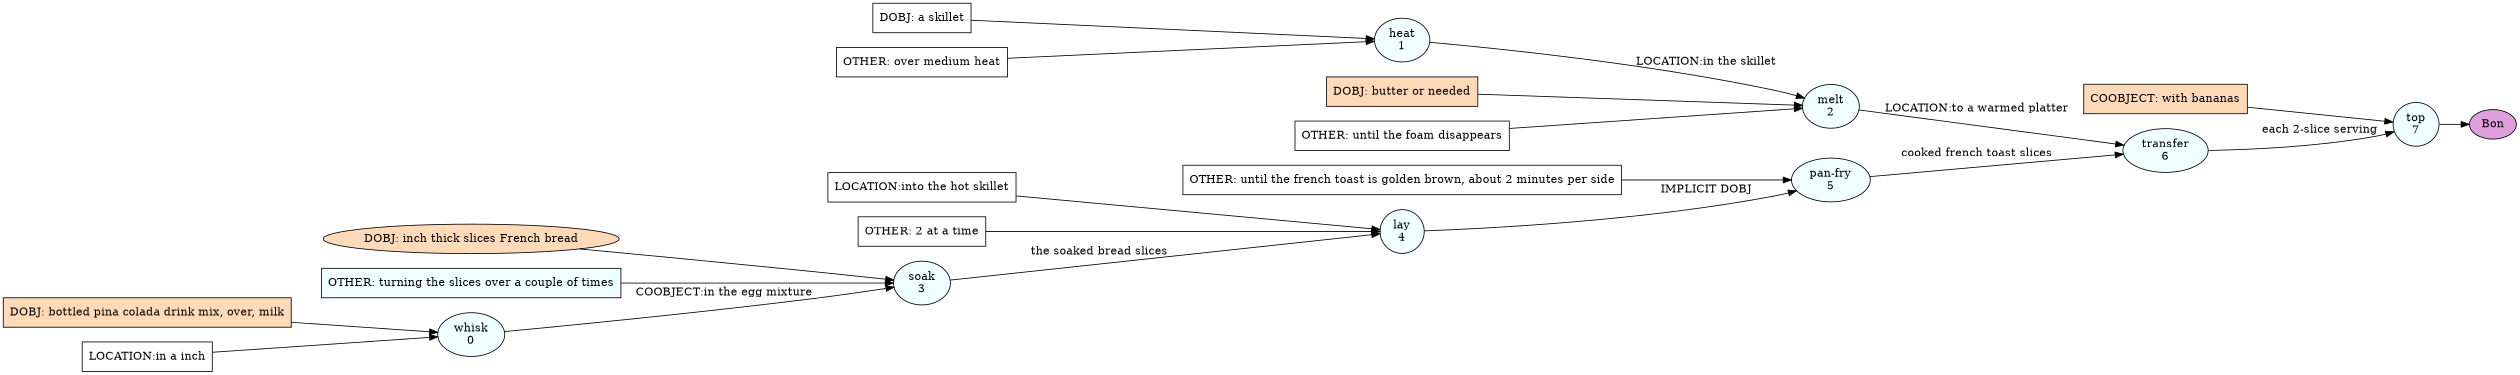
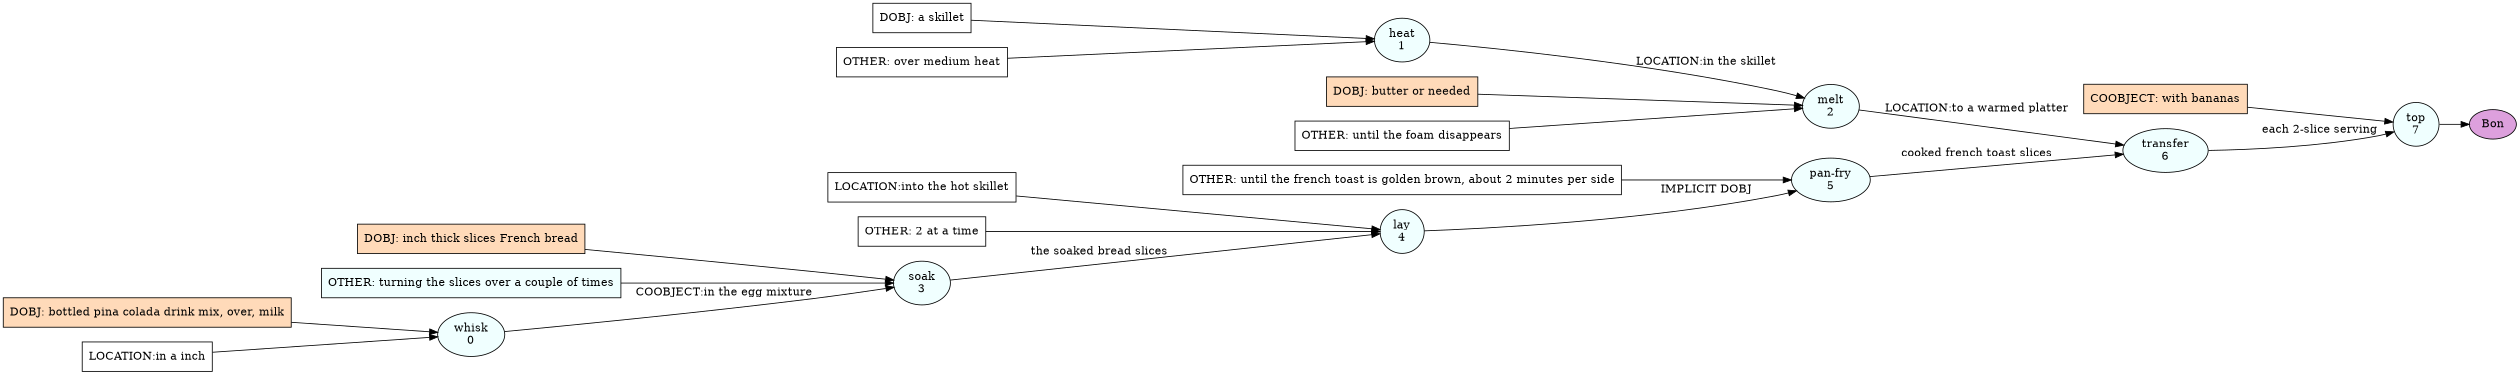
node "DOBJ: inch thick slices French bread": shape ellipse -> box
